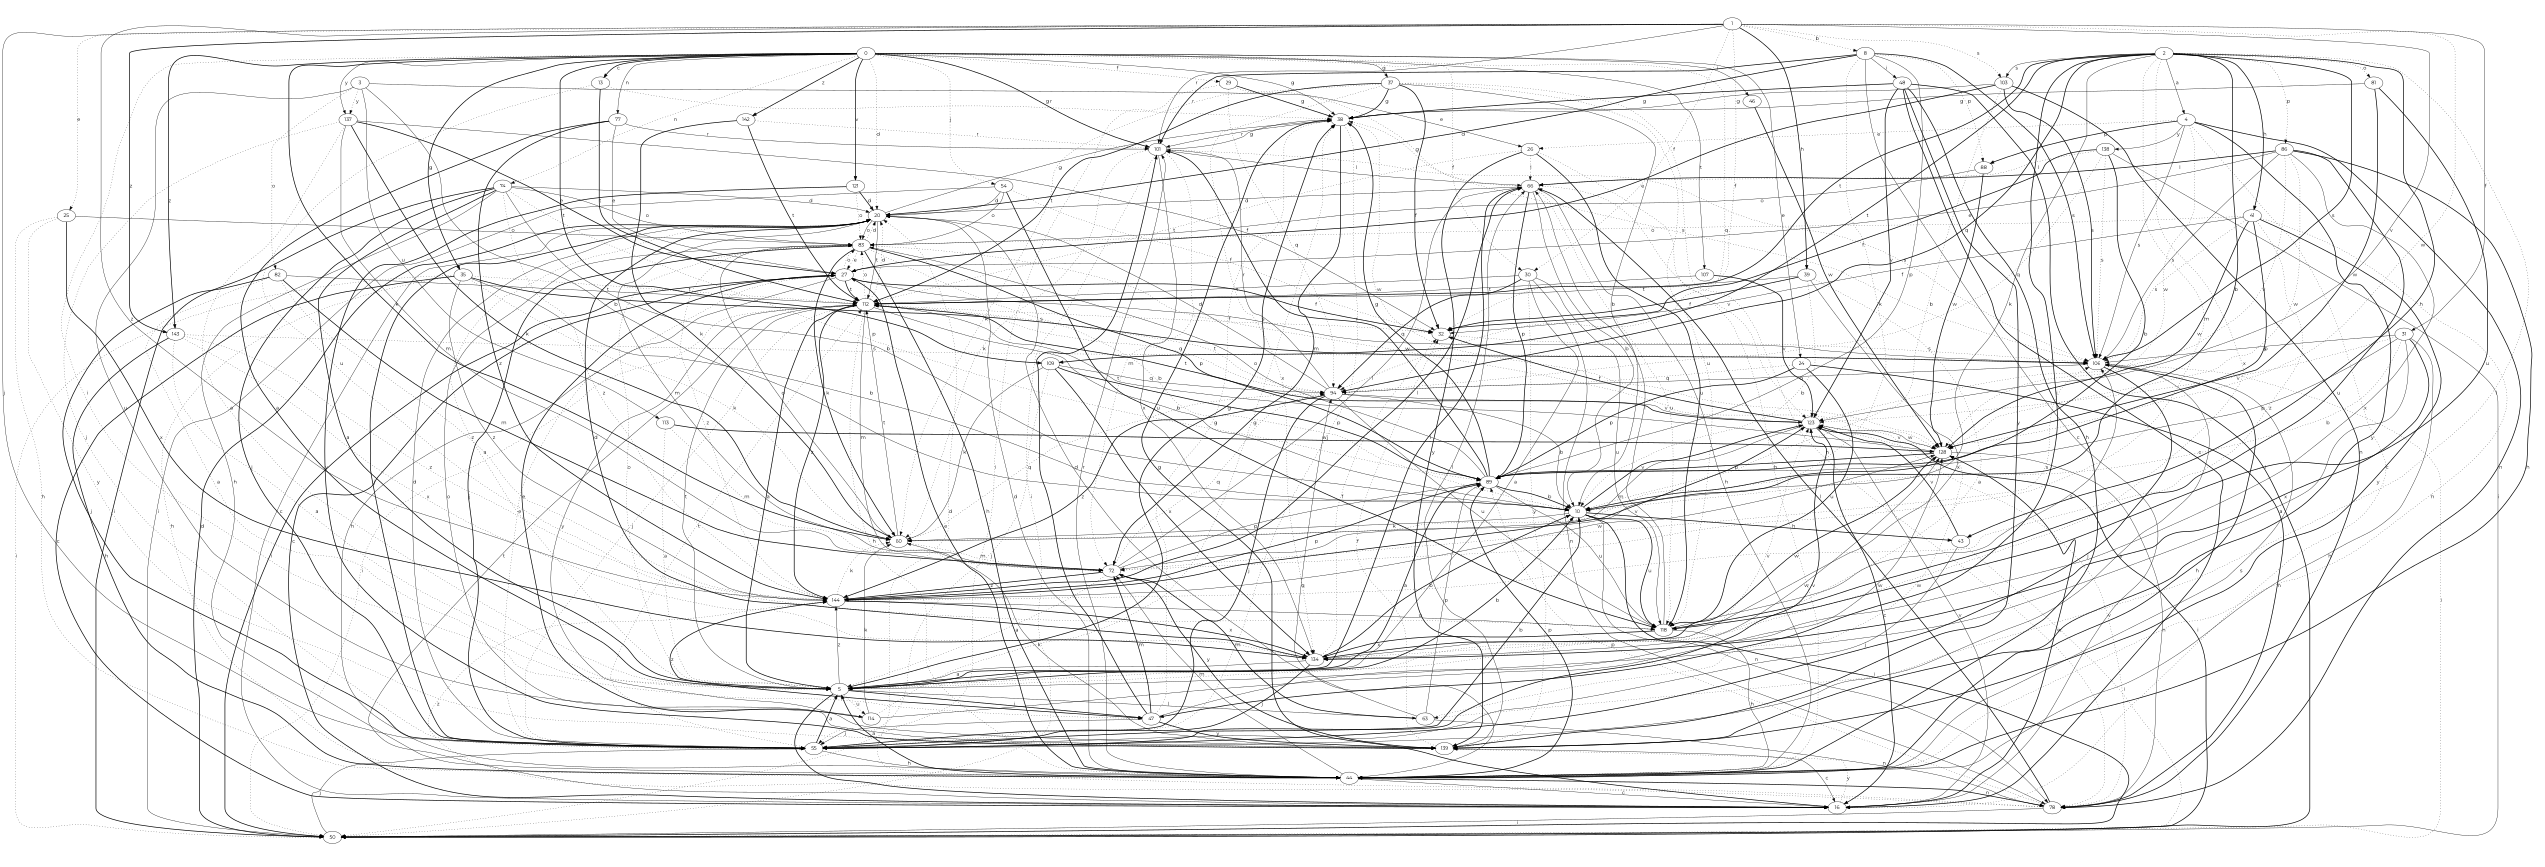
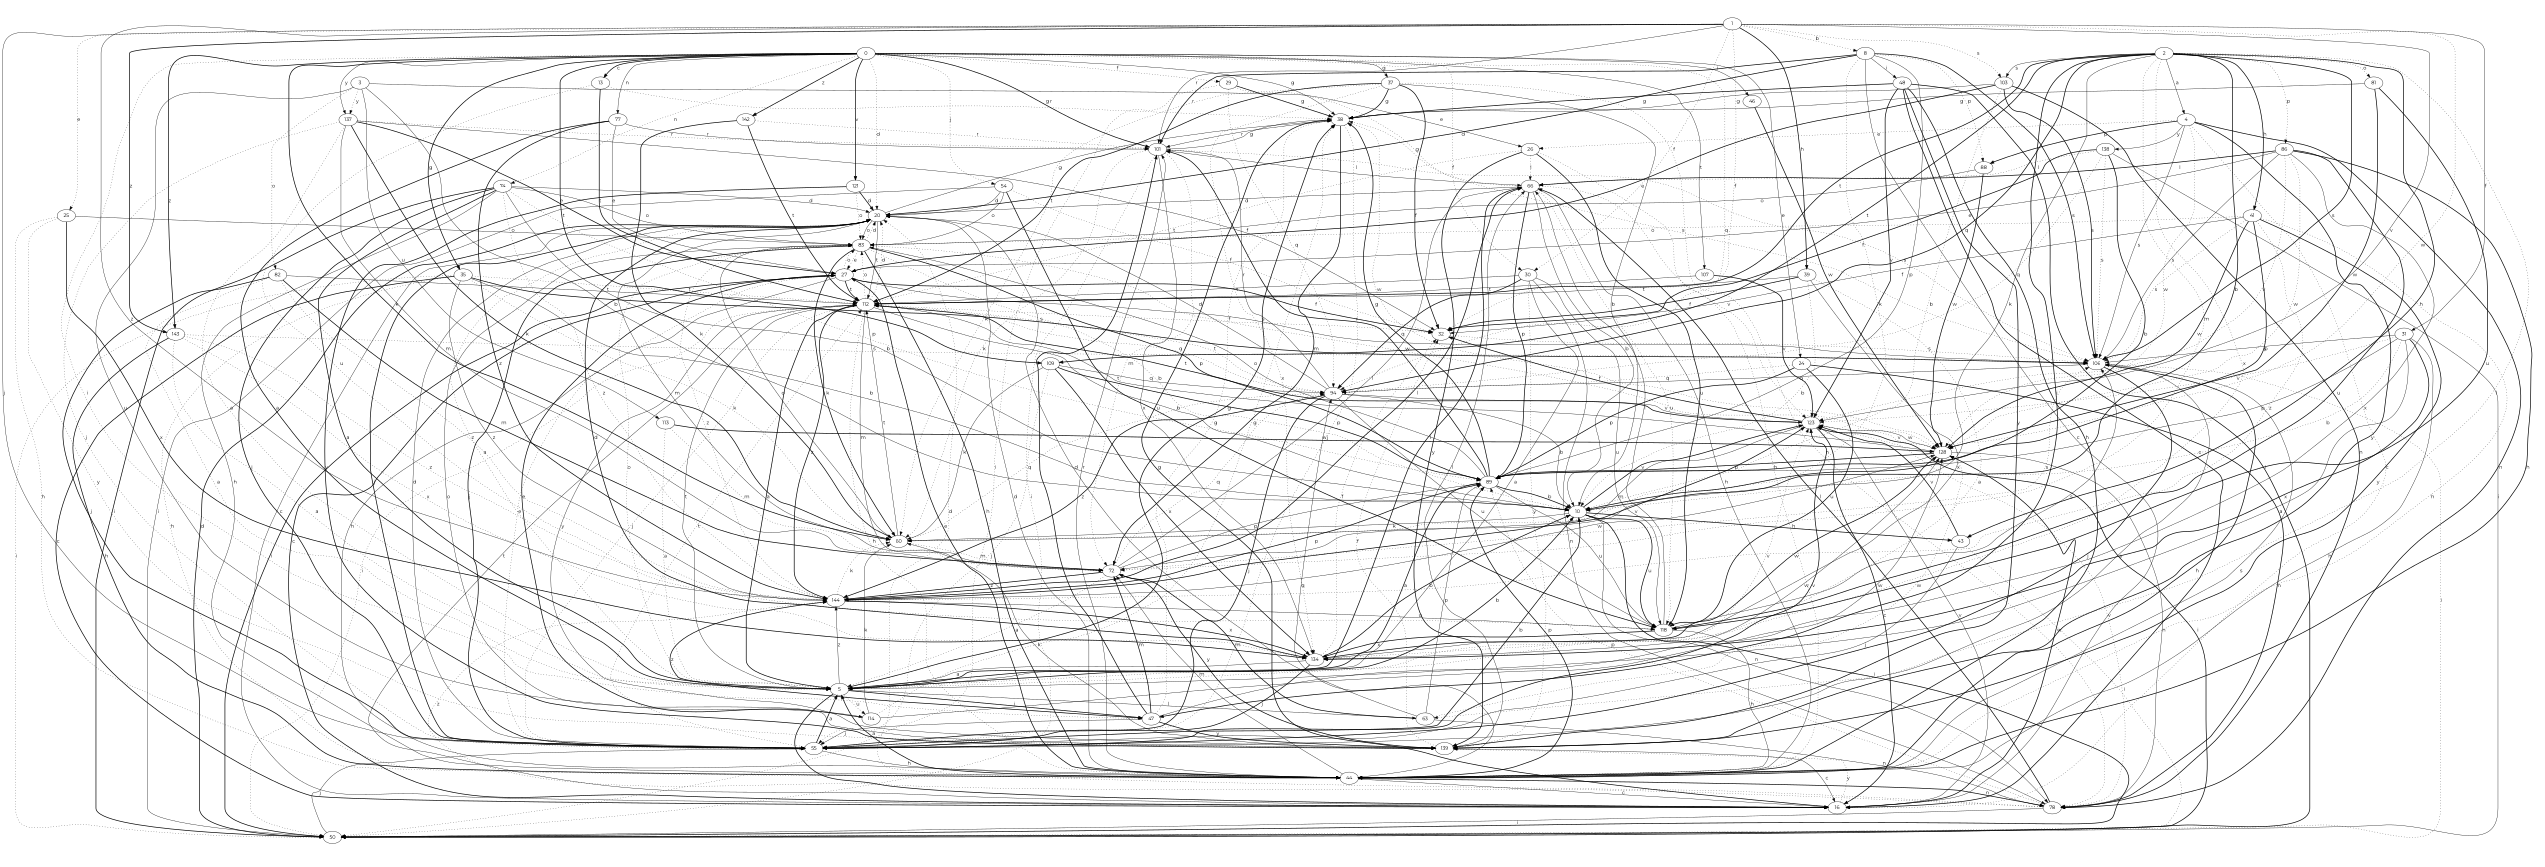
edge "137" -> "101": added, label "r"
edge "37" -> "118": removed, label "u"
